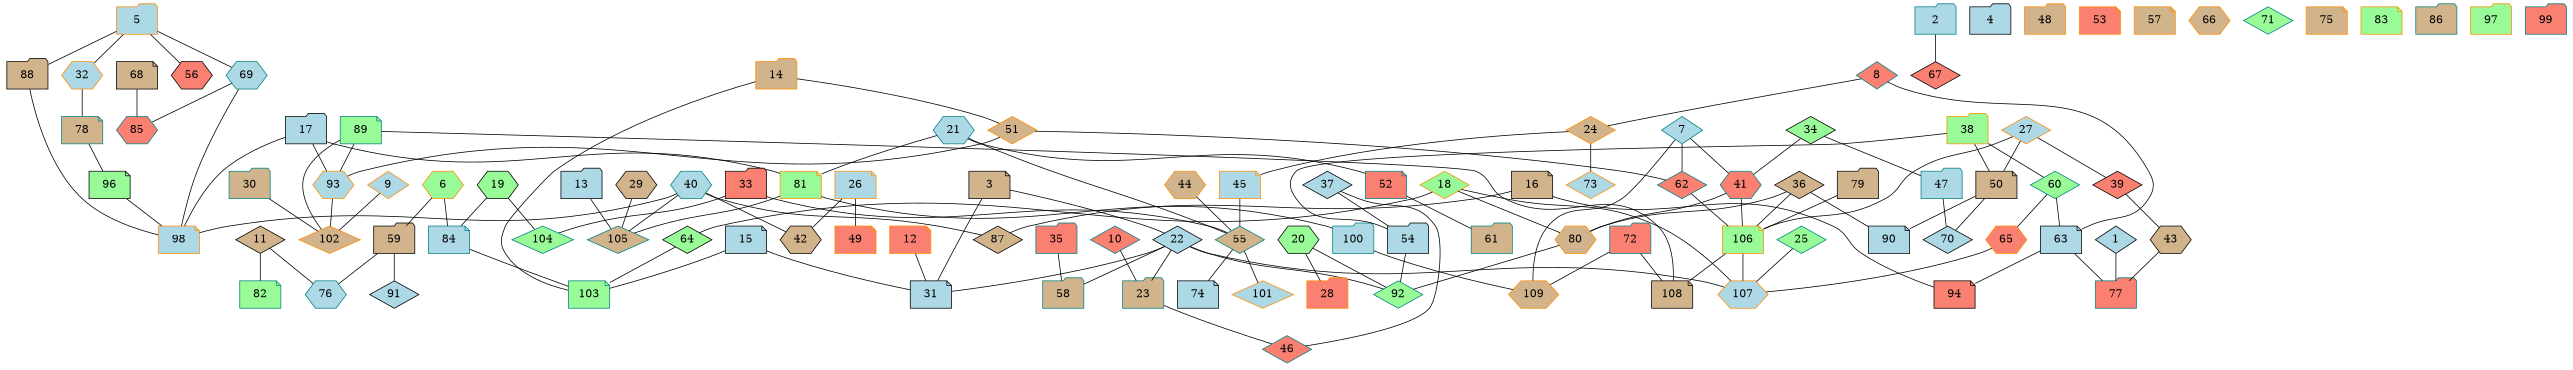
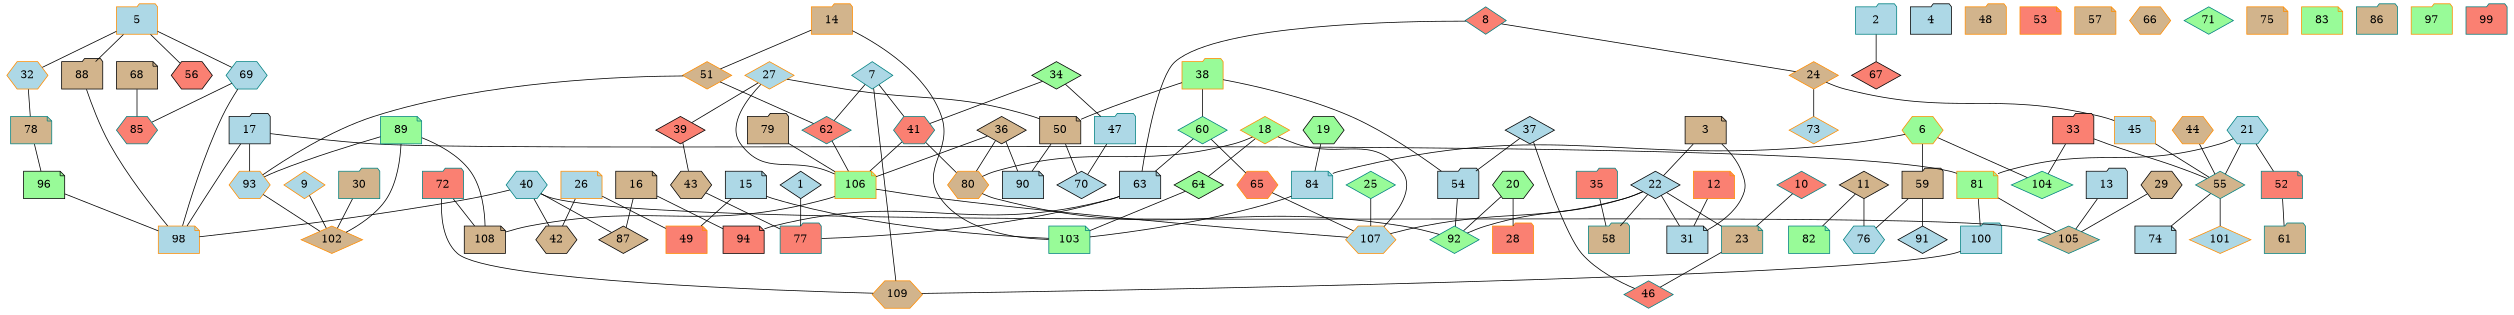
edge "19" -- "104": now "6" -- "104"
edge "15" -- "31": now "15" -- "49"
node "23": shape folder -> note
